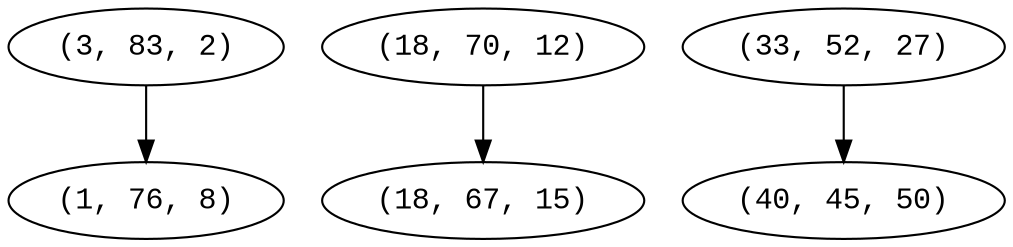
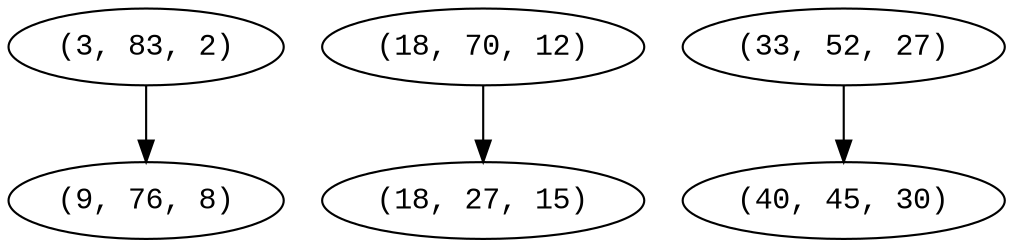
node "(1, 76, 8)": label "(1, 76, 8)" -> "(9, 76, 8)"
node "(18, 67, 15)": label "(18, 67, 15)" -> "(18, 27, 15)"
node "(40, 45, 50)": label "(40, 45, 50)" -> "(40, 45, 30)"
